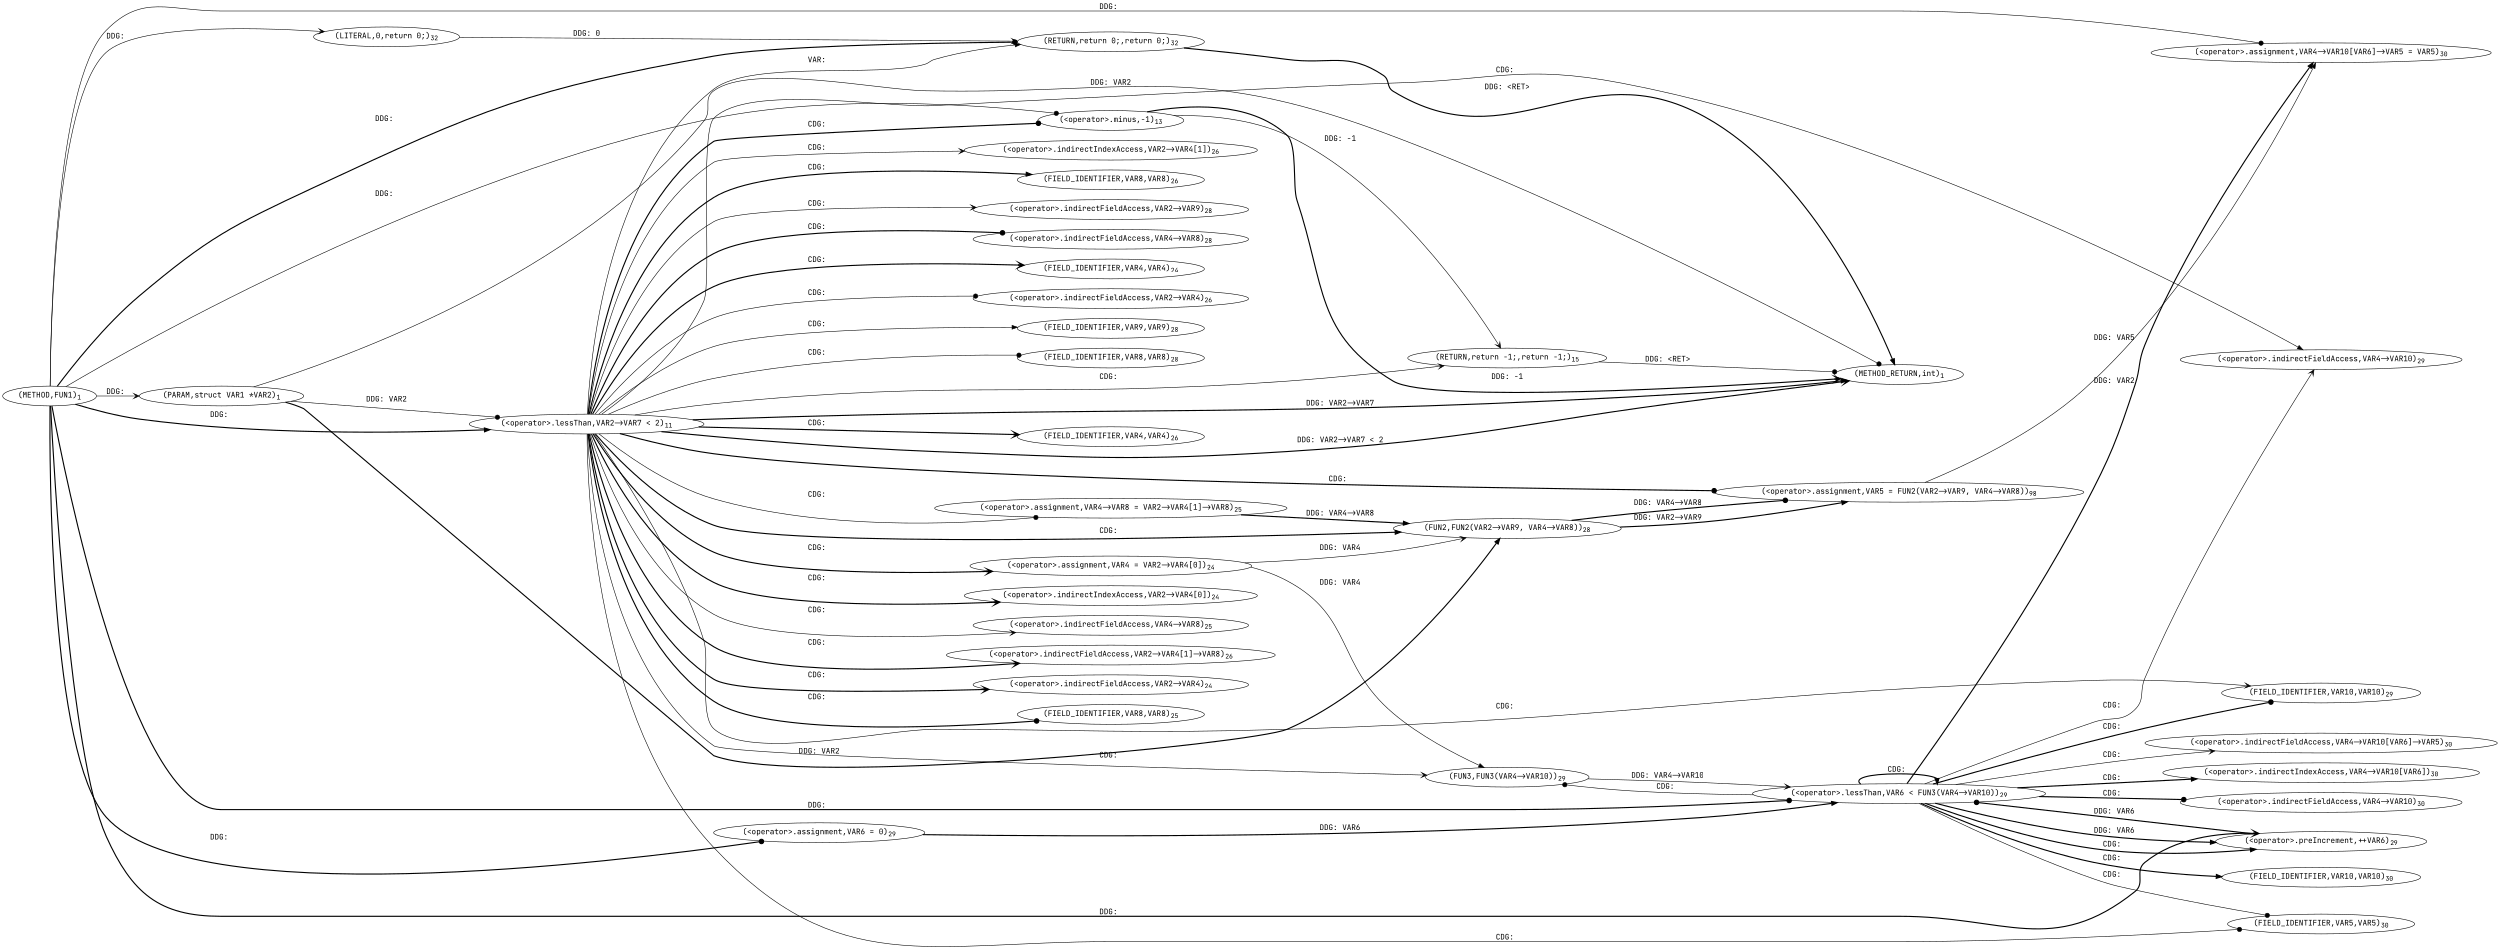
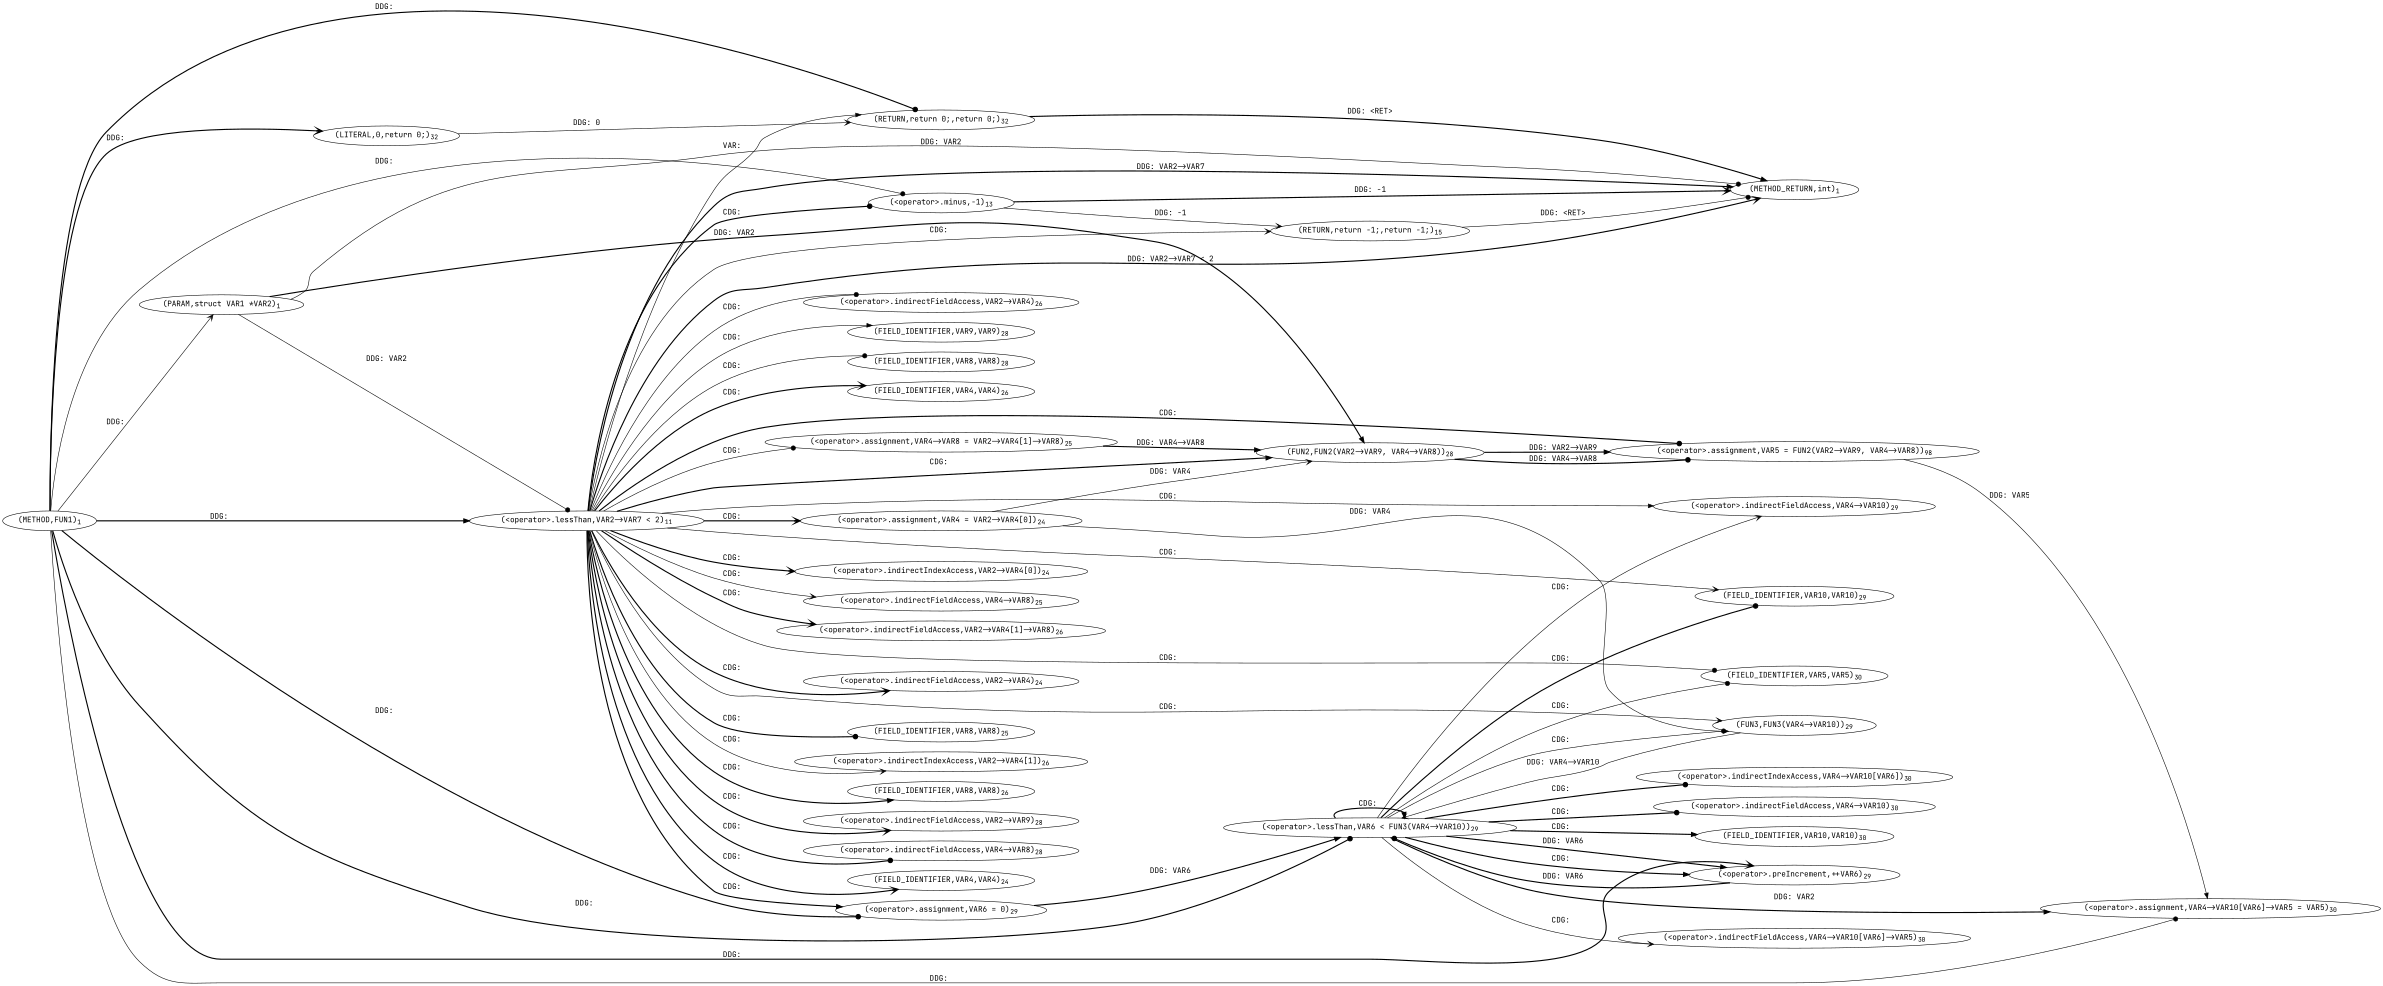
edge "(METHOD,FUN1)" -> "(LITERAL,0,return 0;)": style solid -> bold
edge "(<operator>.lessThan,VAR2->VAR7 < 2)" -> "(<operator>.indirectFieldAccess,VAR2->VAR9)": style solid -> bold
edge "(<operator>.lessThan,VAR2->VAR7 < 2)" -> "(<operator>.assignment,VAR6 = 0)": added, label "CDG:"
edge "(<operator>.lessThan,VAR6 < FUN3(VAR4->VAR10))" -> "(<operator>.indirectIndexAccess,VAR4->VAR10[VAR6])": arrowhead normal -> dot
